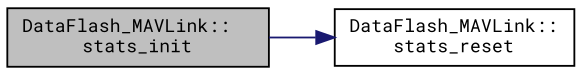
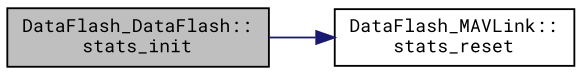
node "DataFlash_MAVLink:: stats_init": label "DataFlash_MAVLink:: stats_init" -> "DataFlash_DataFlash:: stats_init"
